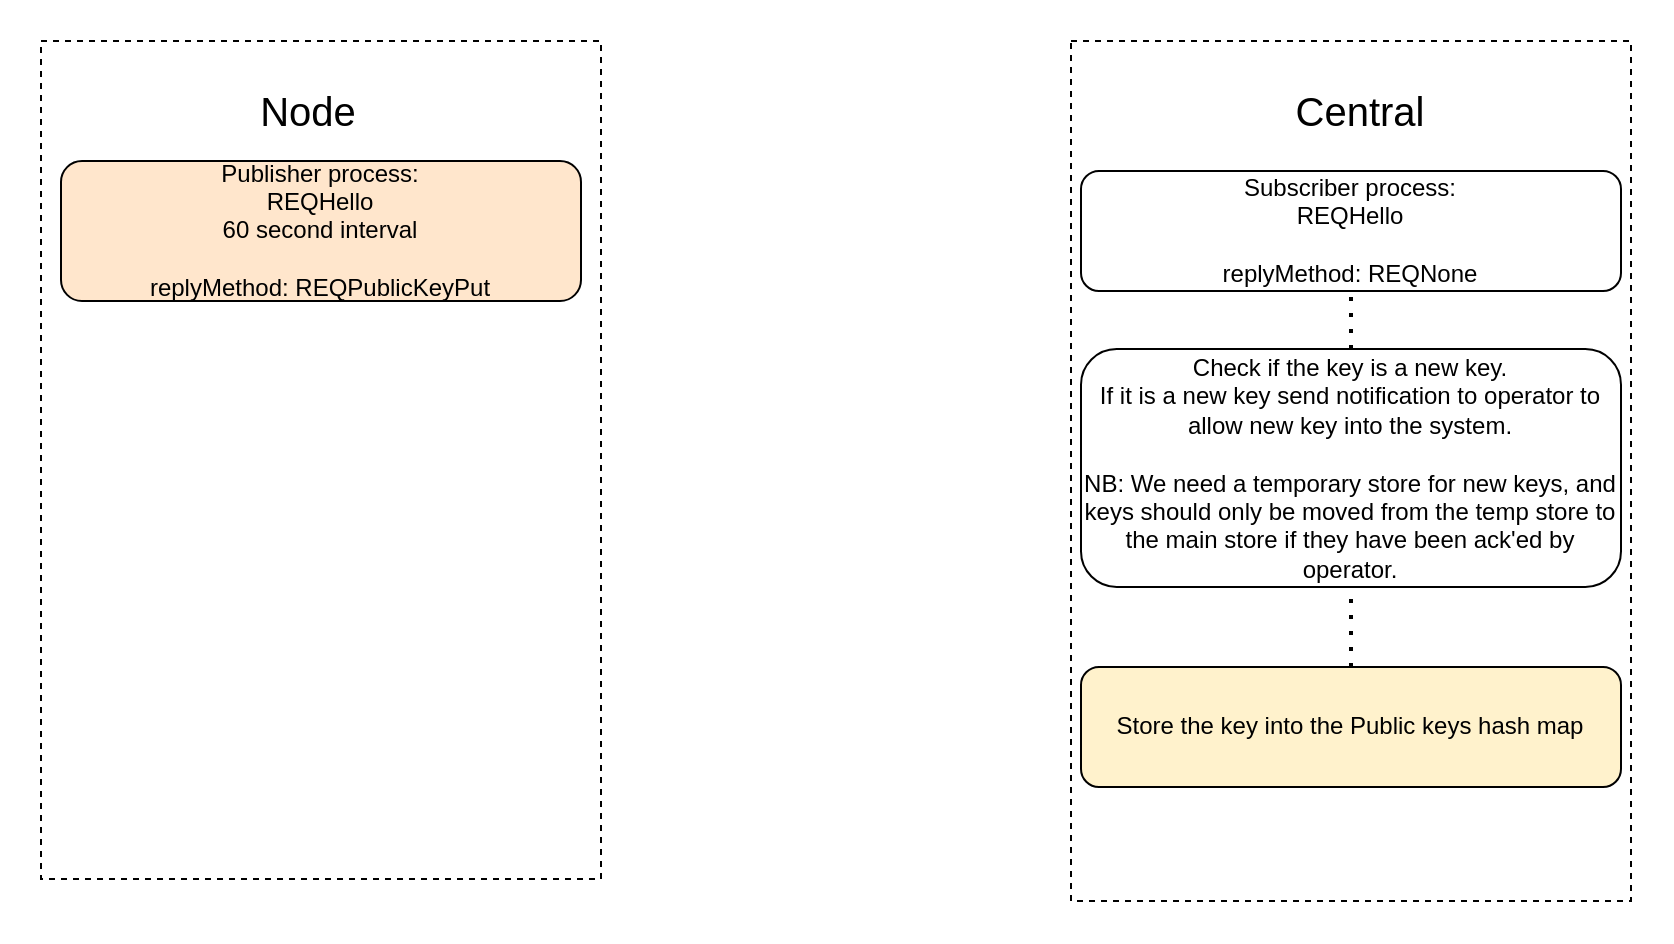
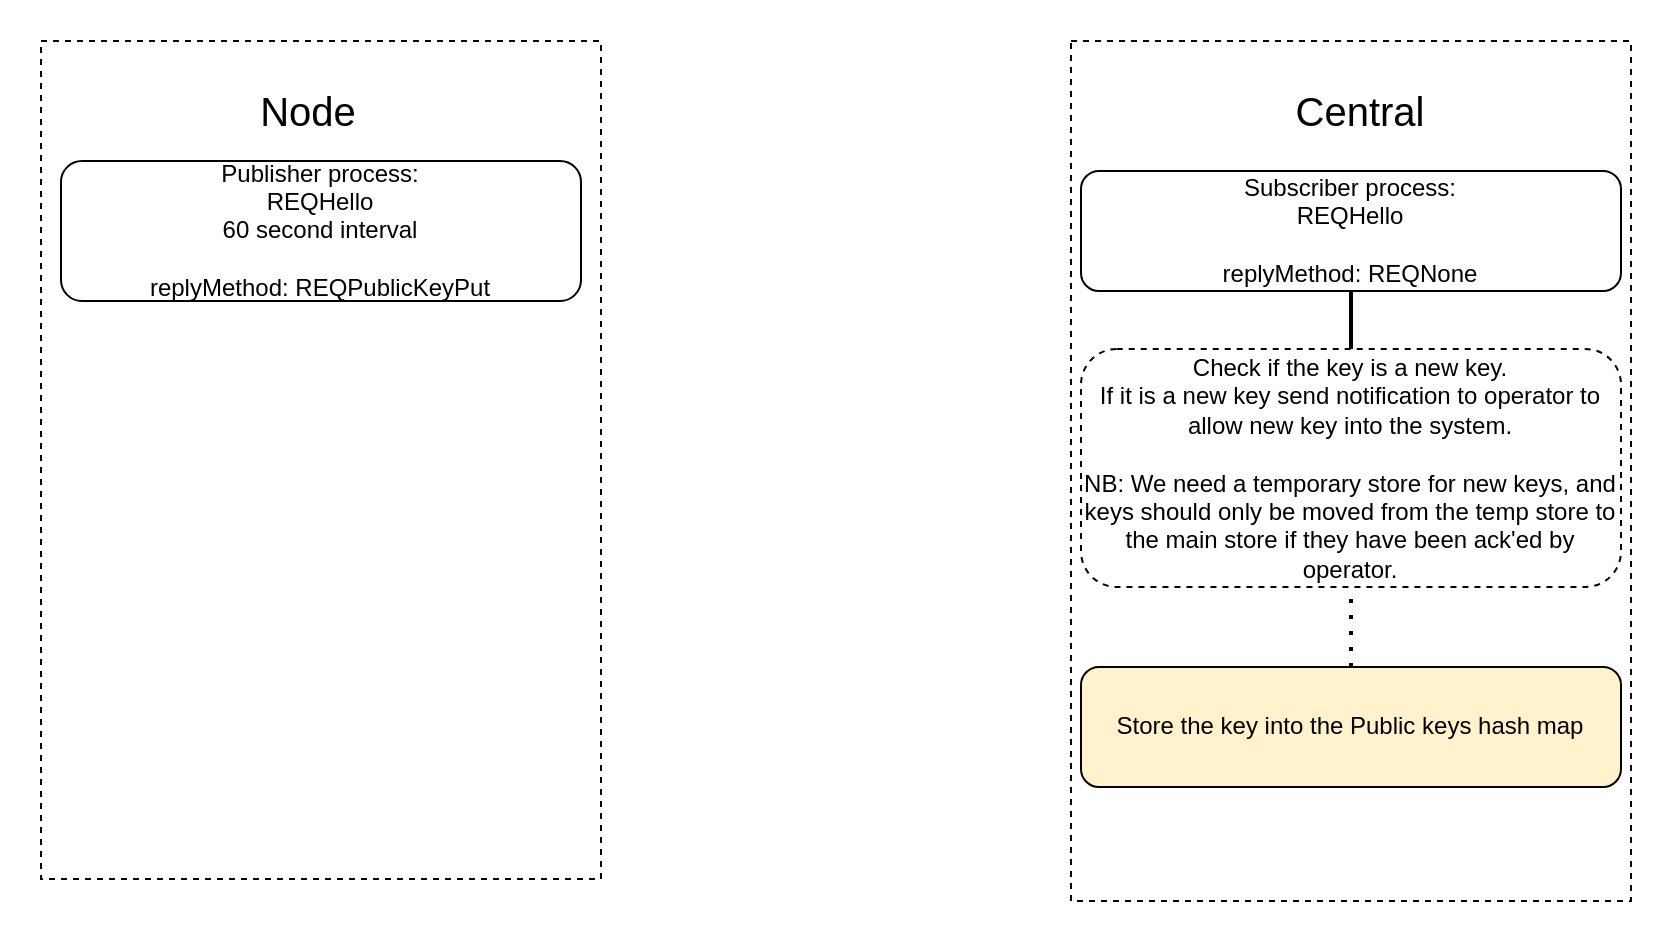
node "Publisher process: REQHello 60 second interval replyMethod: REQPublicKeyPut": fillcolor #ffe6cc -> #ffffff
edge "Subscriber process: REQHello replyMethod: REQNone" -- "Check if the key is a new key. If it is a new key send notification to operator to allow new key into the system. NB: We need a temporary store for new keys, and keys should only be moved from the temp store to the main store if they have been ack'ed by operator.": style dashed -> solid
node "Check if the key is a new key. If it is a new key send notification to operator to allow new key into the system. NB: We need a temporary store for new keys, and keys should only be moved from the temp store to the main store if they have been ack'ed by operator.": style solid -> dashed
